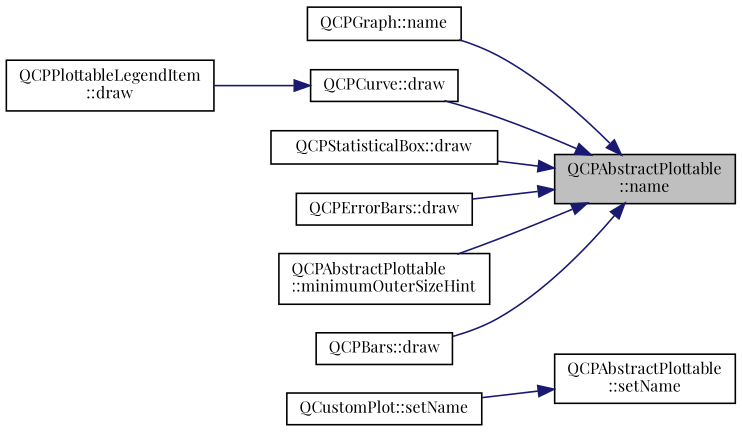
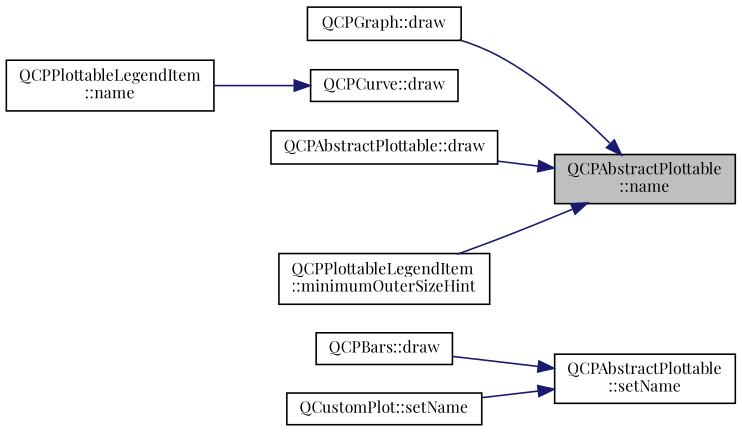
node "QCPGraph::name": label "QCPGraph::name" -> "QCPGraph::draw"
node "QCPPlottableLegendItem ::draw": label "QCPPlottableLegendItem ::draw" -> "QCPPlottableLegendItem ::name"
edge "QCPCurve::draw" -> "QCPAbstractPlottable ::name": removed
node "QCPStatisticalBox::draw": label "QCPStatisticalBox::draw" -> "QCPAbstractPlottable::draw"
node "QCPErrorBars::draw": removed
node "QCPAbstractPlottable ::minimumOuterSizeHint": label "QCPAbstractPlottable ::minimumOuterSizeHint" -> "QCPPlottableLegendItem ::minimumOuterSizeHint"
edge "QCPBars::draw" -> "QCPAbstractPlottable ::name": now "QCPBars::draw" -> "QCPAbstractPlottable ::setName"
